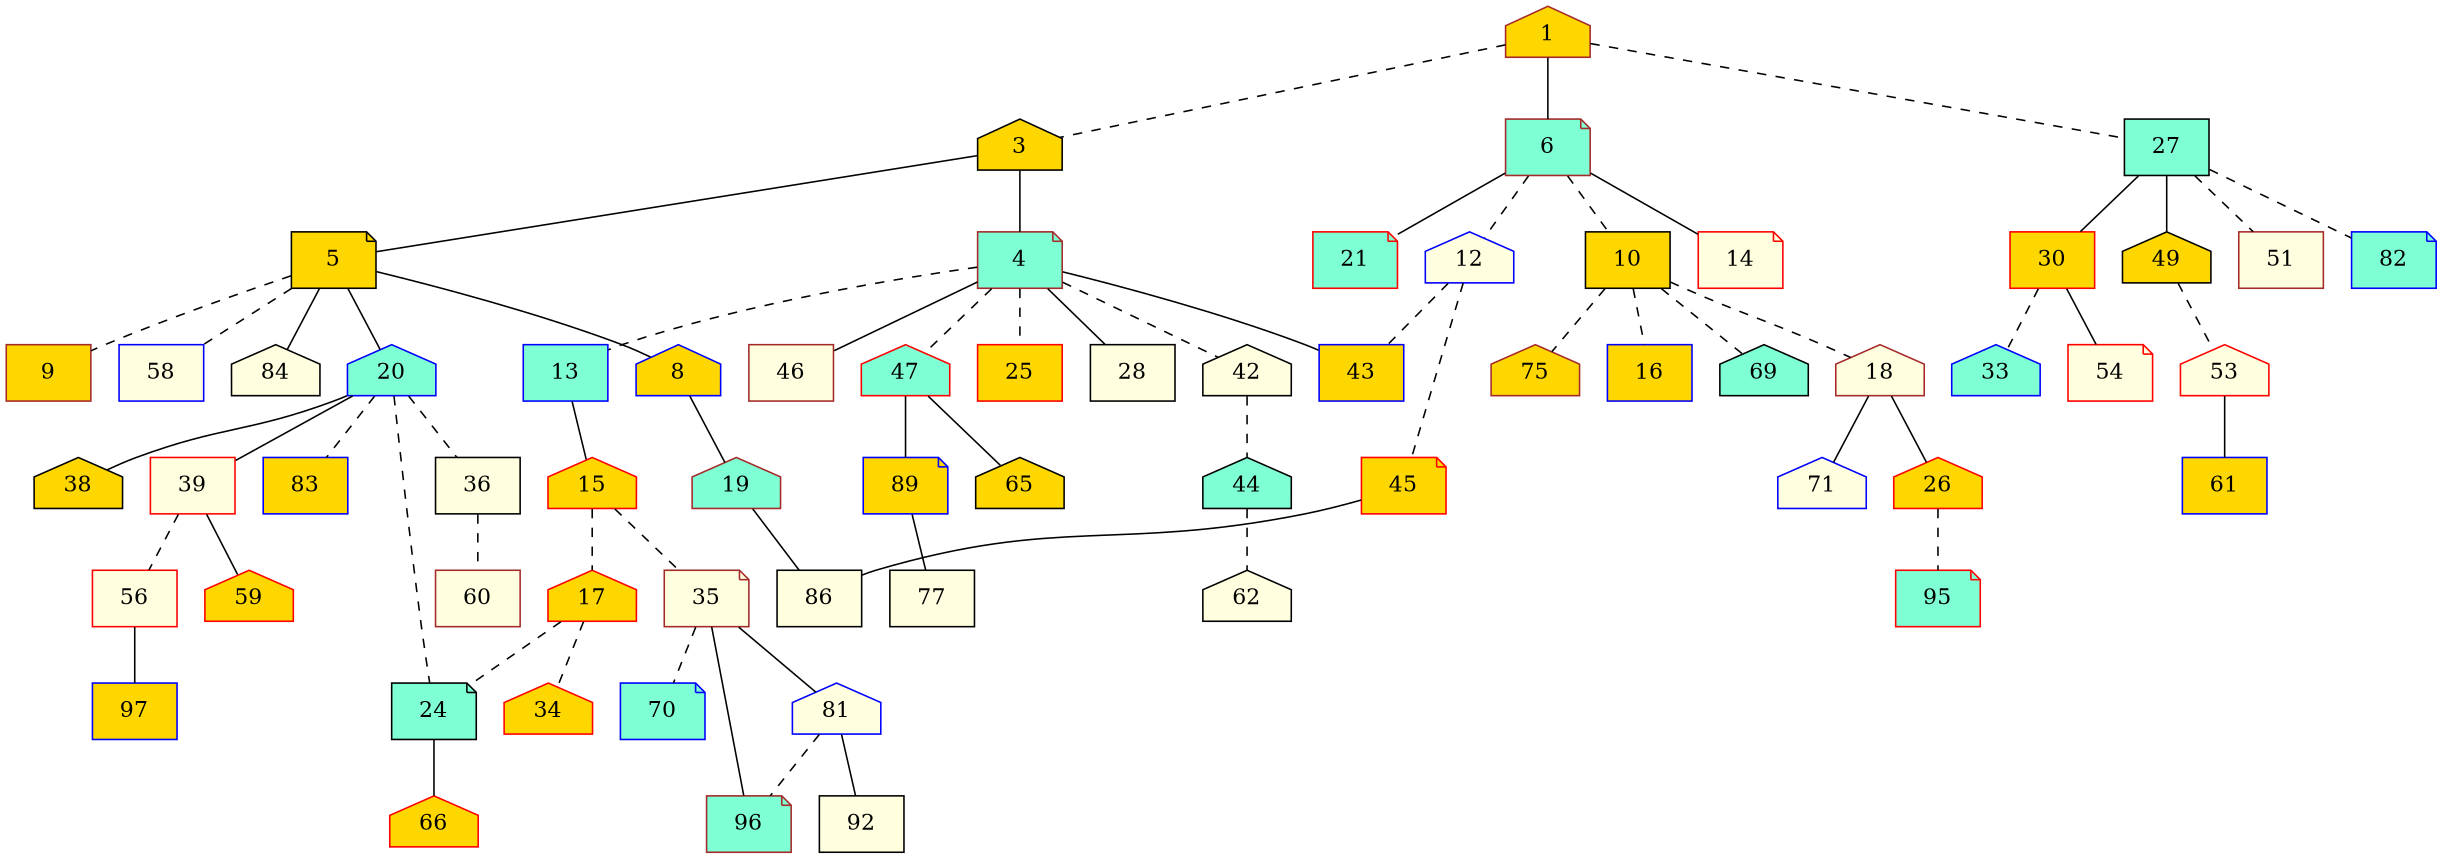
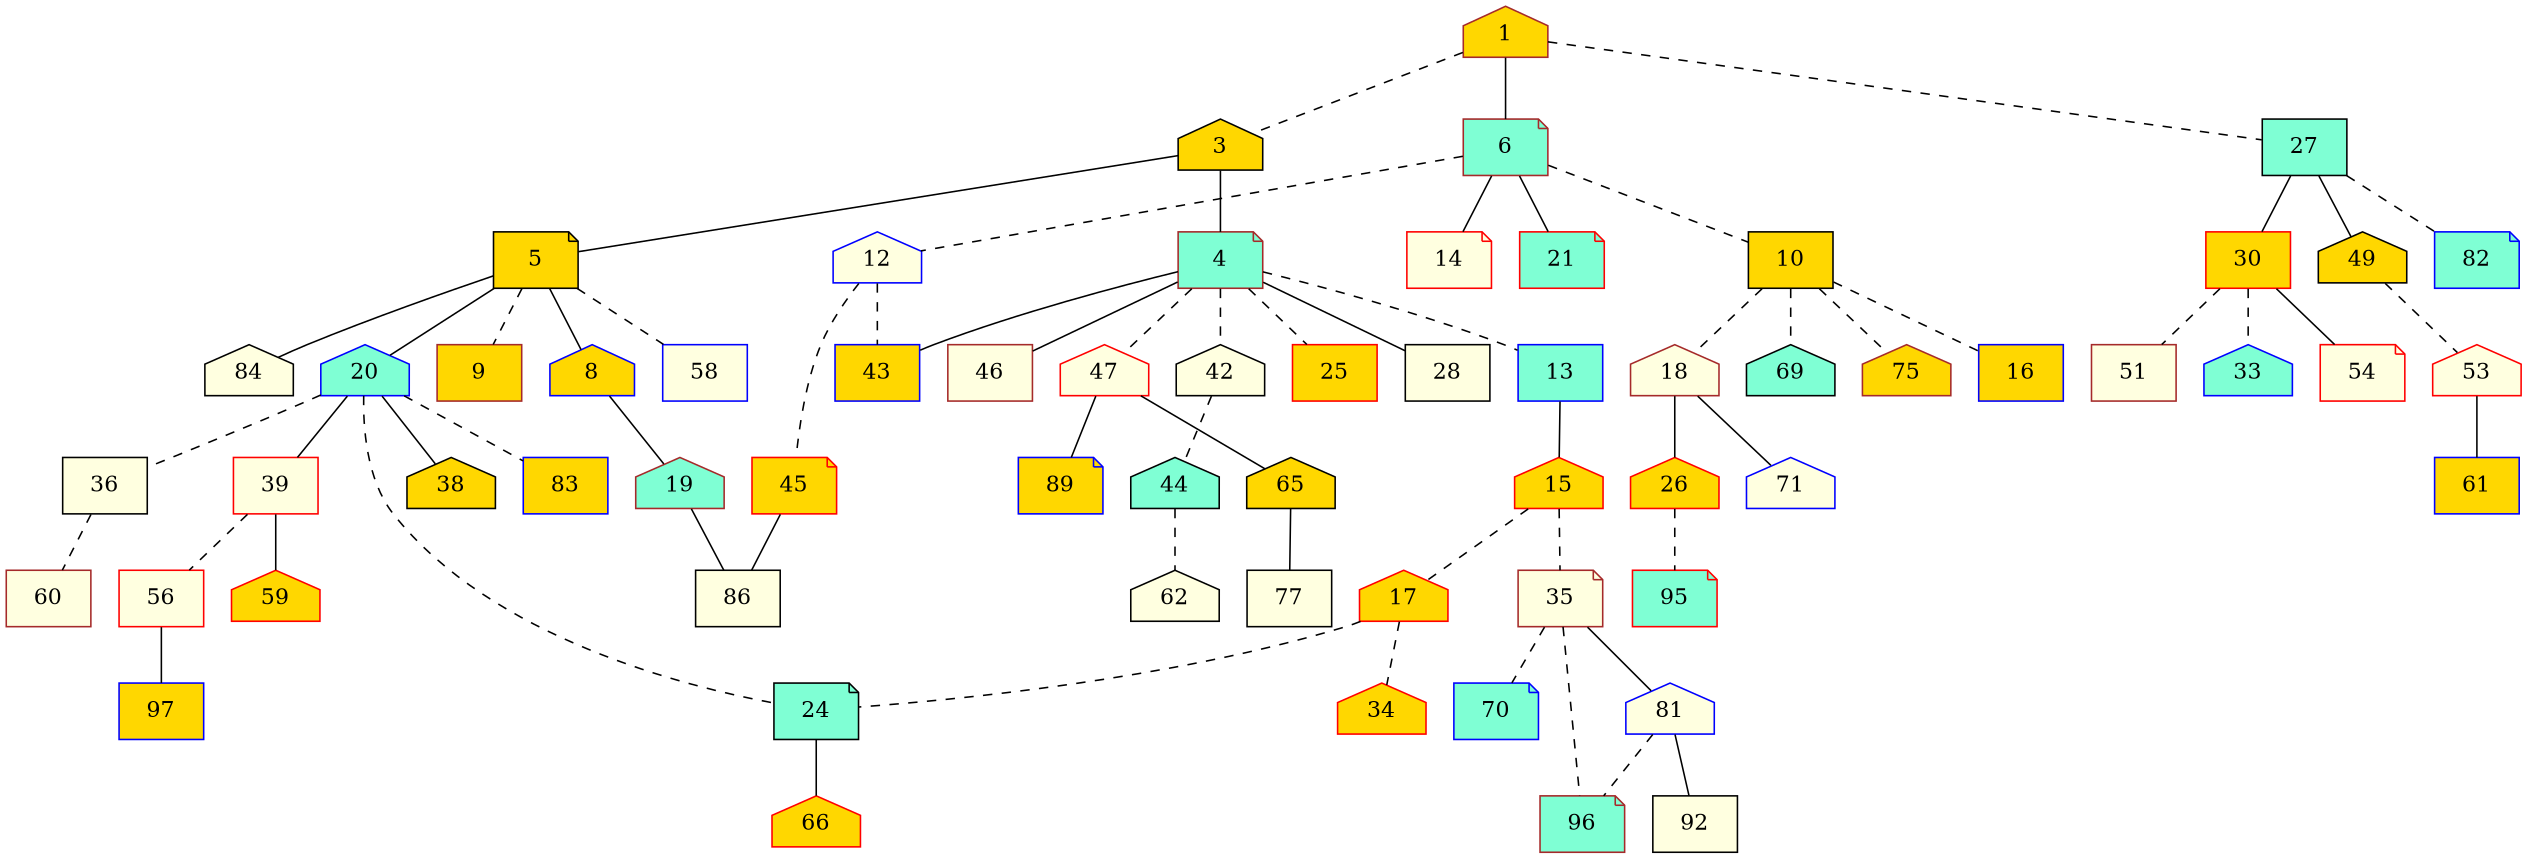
edge "27" -- "51": now "30" -- "51"
node "47": fillcolor aquamarine -> lightyellow
edge "89" -- "77": now "65" -- "77"
edge "35" -- "96": style solid -> dashed
